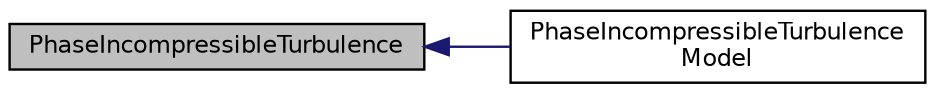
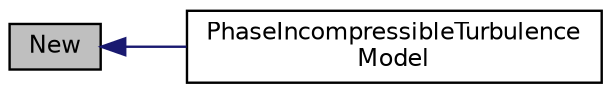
node "PhaseIncompressibleTurbulence": label "PhaseIncompressibleTurbulence" -> "New"
